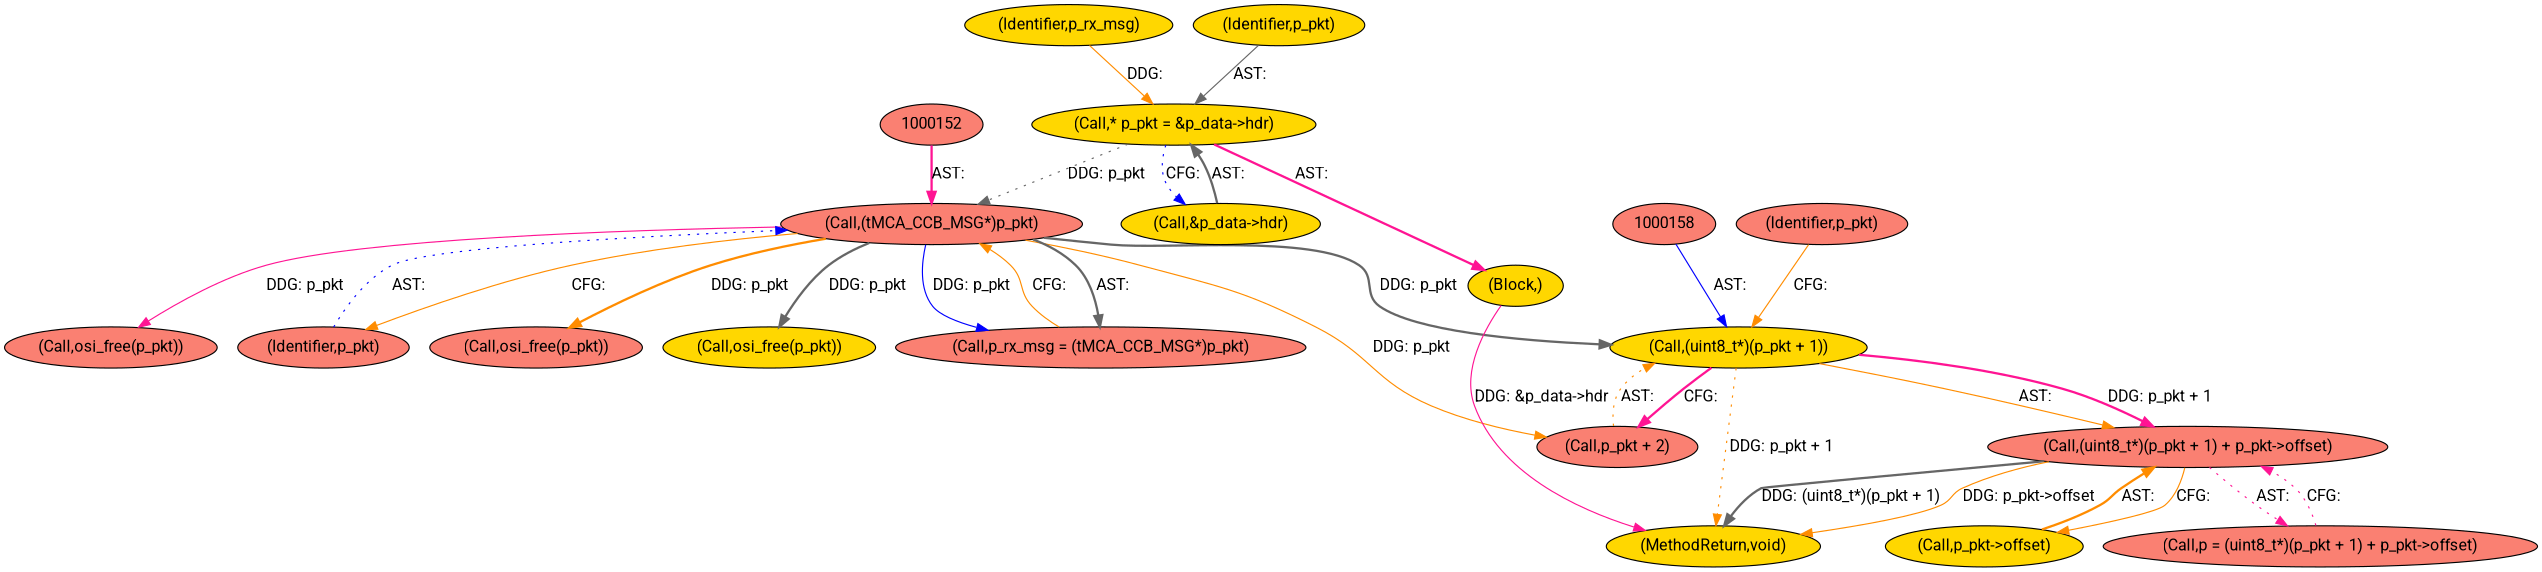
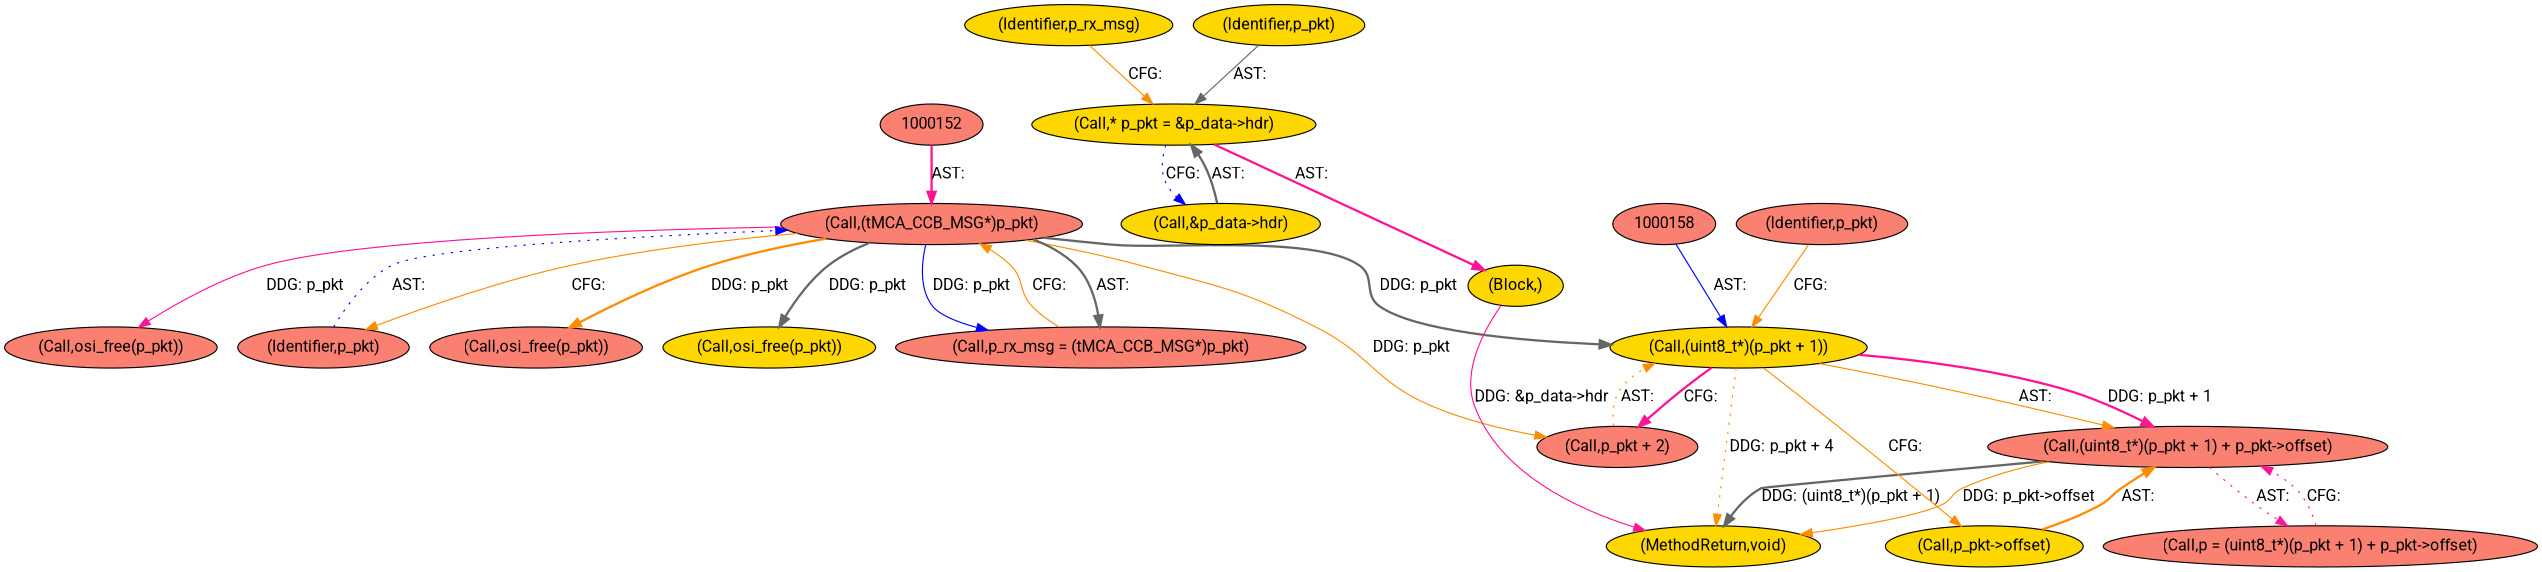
edge "(Identifier,p_rx_msg)" -> "(Call,* p_pkt = &p_data->hdr)": label "DDG: " -> "CFG: "
edge "(Call,* p_pkt = &p_data->hdr)" -> "(Call,(tMCA_CCB_MSG*)p_pkt)": removed, label "DDG: p_pkt"
edge "(Call,(uint8_t*)(p_pkt + 1))" -> "(MethodReturn,void)": label "DDG: p_pkt + 1" -> "DDG: p_pkt + 4"
edge "(Call,(uint8_t*)(p_pkt + 1) + p_pkt->offset)" -> "(Call,p_pkt->offset)": now "(Call,(uint8_t*)(p_pkt + 1))" -> "(Call,p_pkt->offset)"
